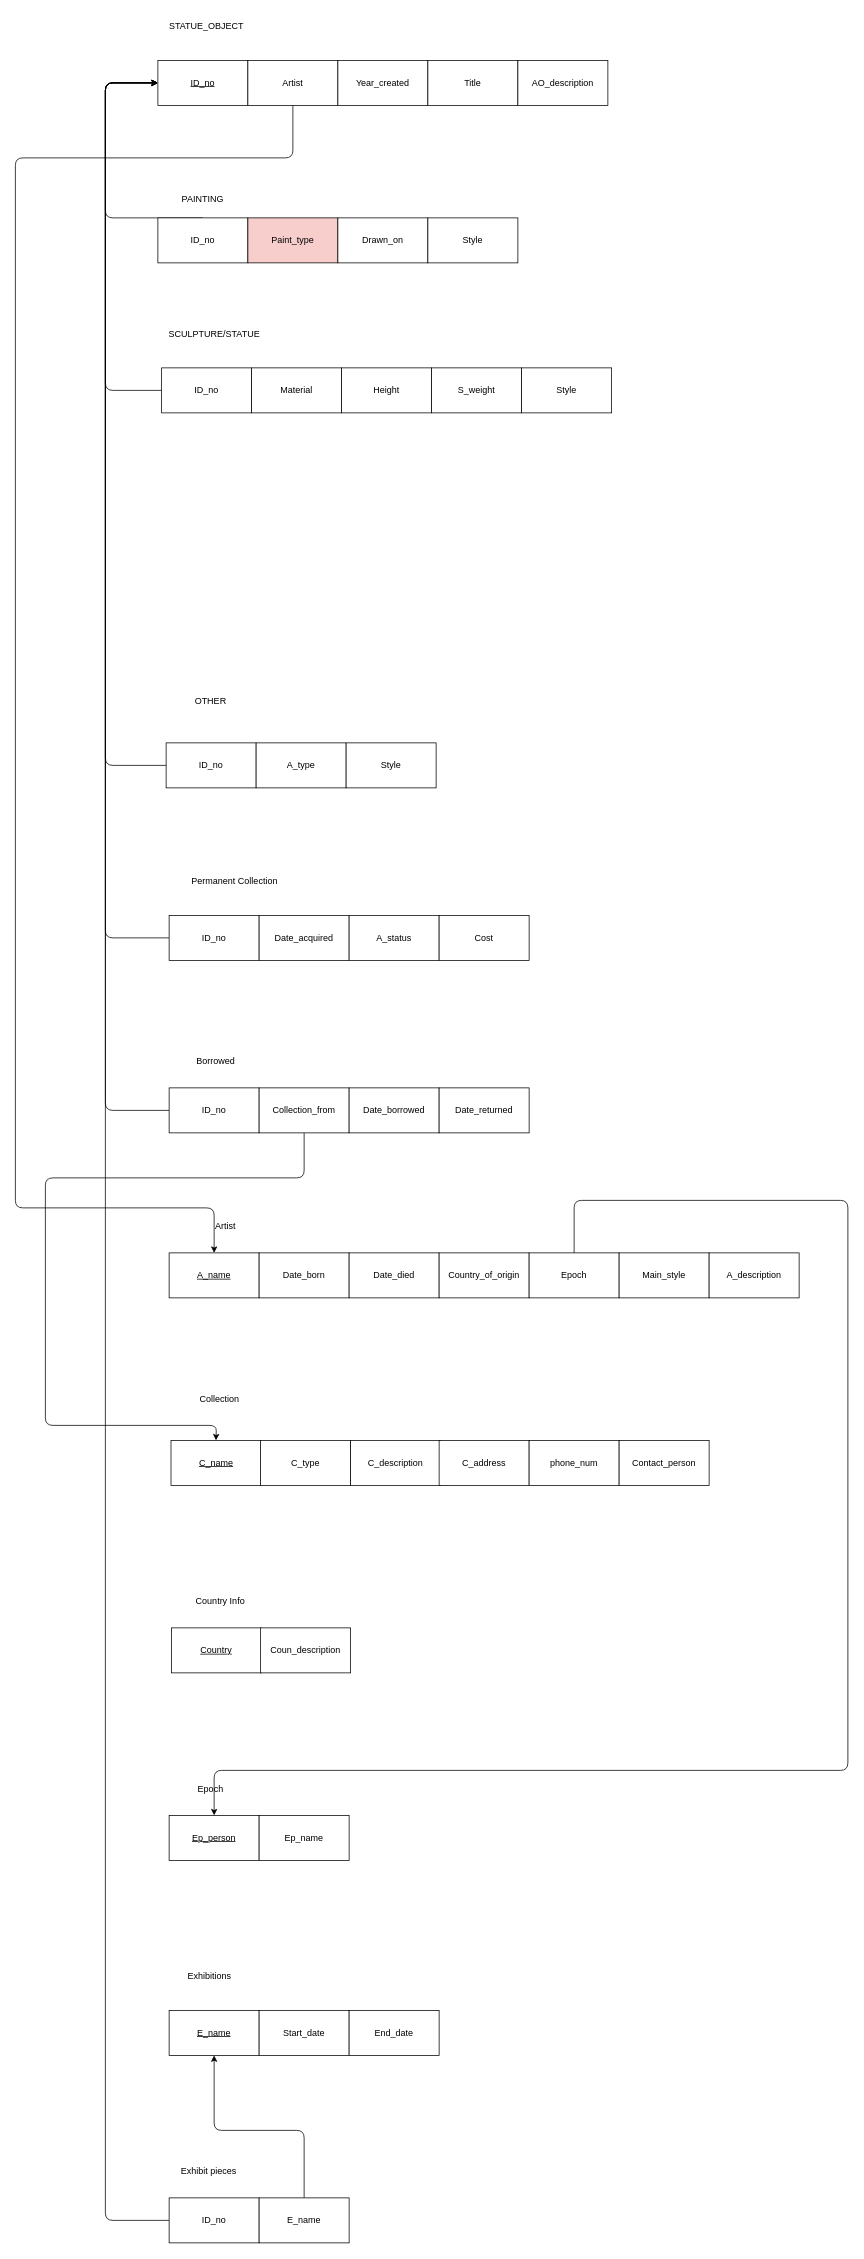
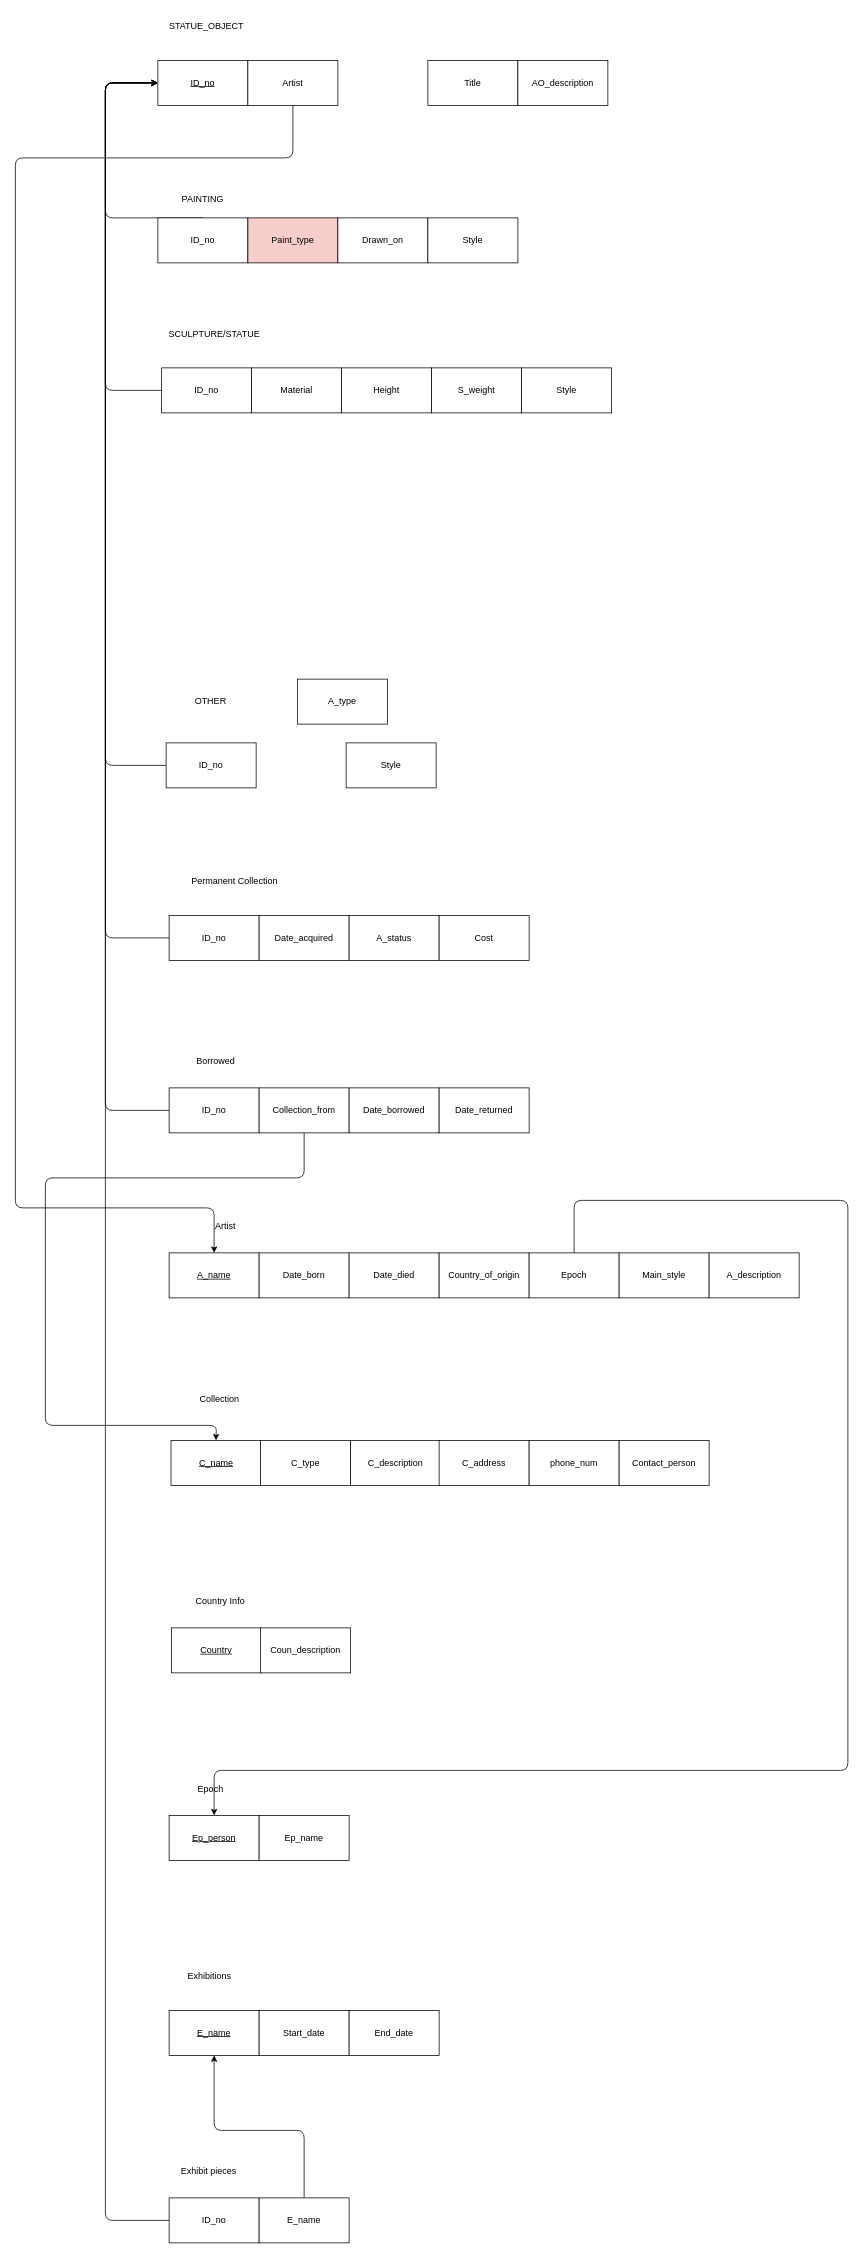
node "Year_created": removed
node "A_type": moved (301, 765) -> (342, 702)
